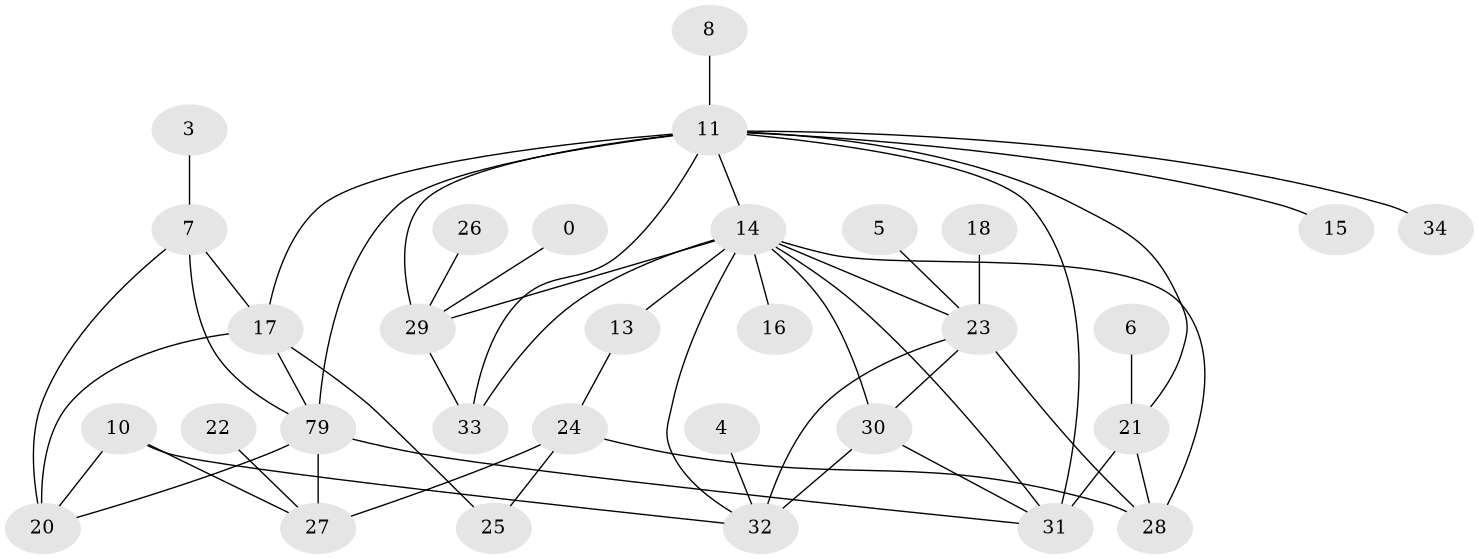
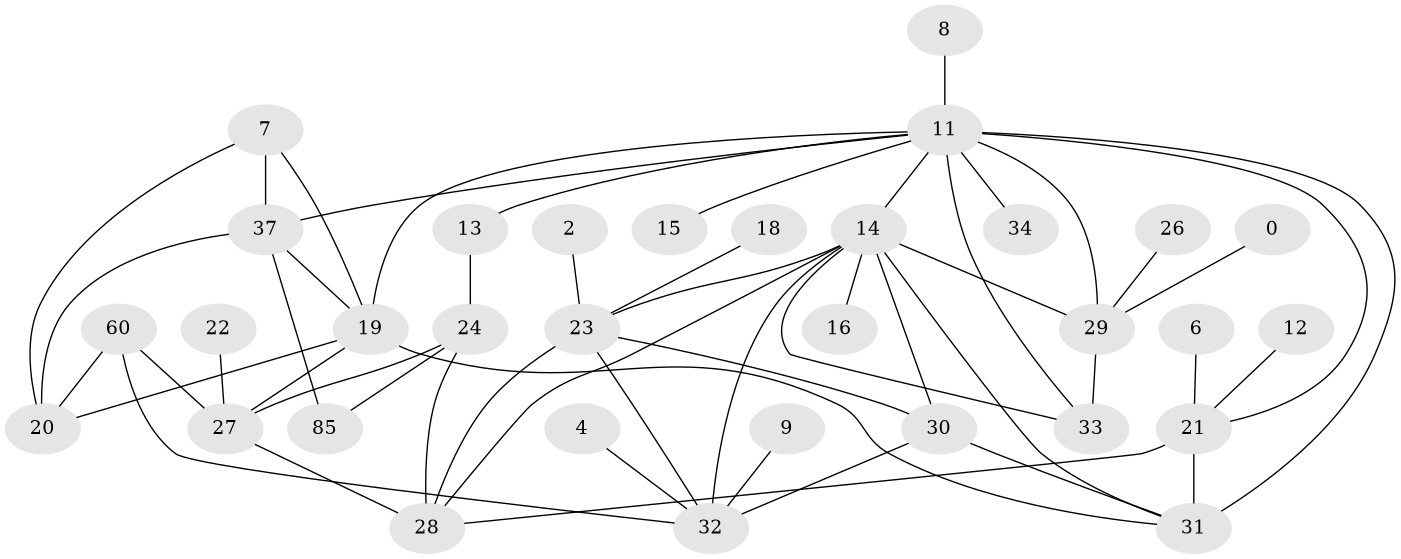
node "3": removed
node "5": label "5" -> "2"
edge "14" -- "13": now "11" -- "13"
node "17": label "17" -> "37"
node "12": added
node "10": label "10" -> "60"
node "79": label "79" -> "19"
node "9": added
edge "27" -- "28": added
node "25": label "25" -> "85"
